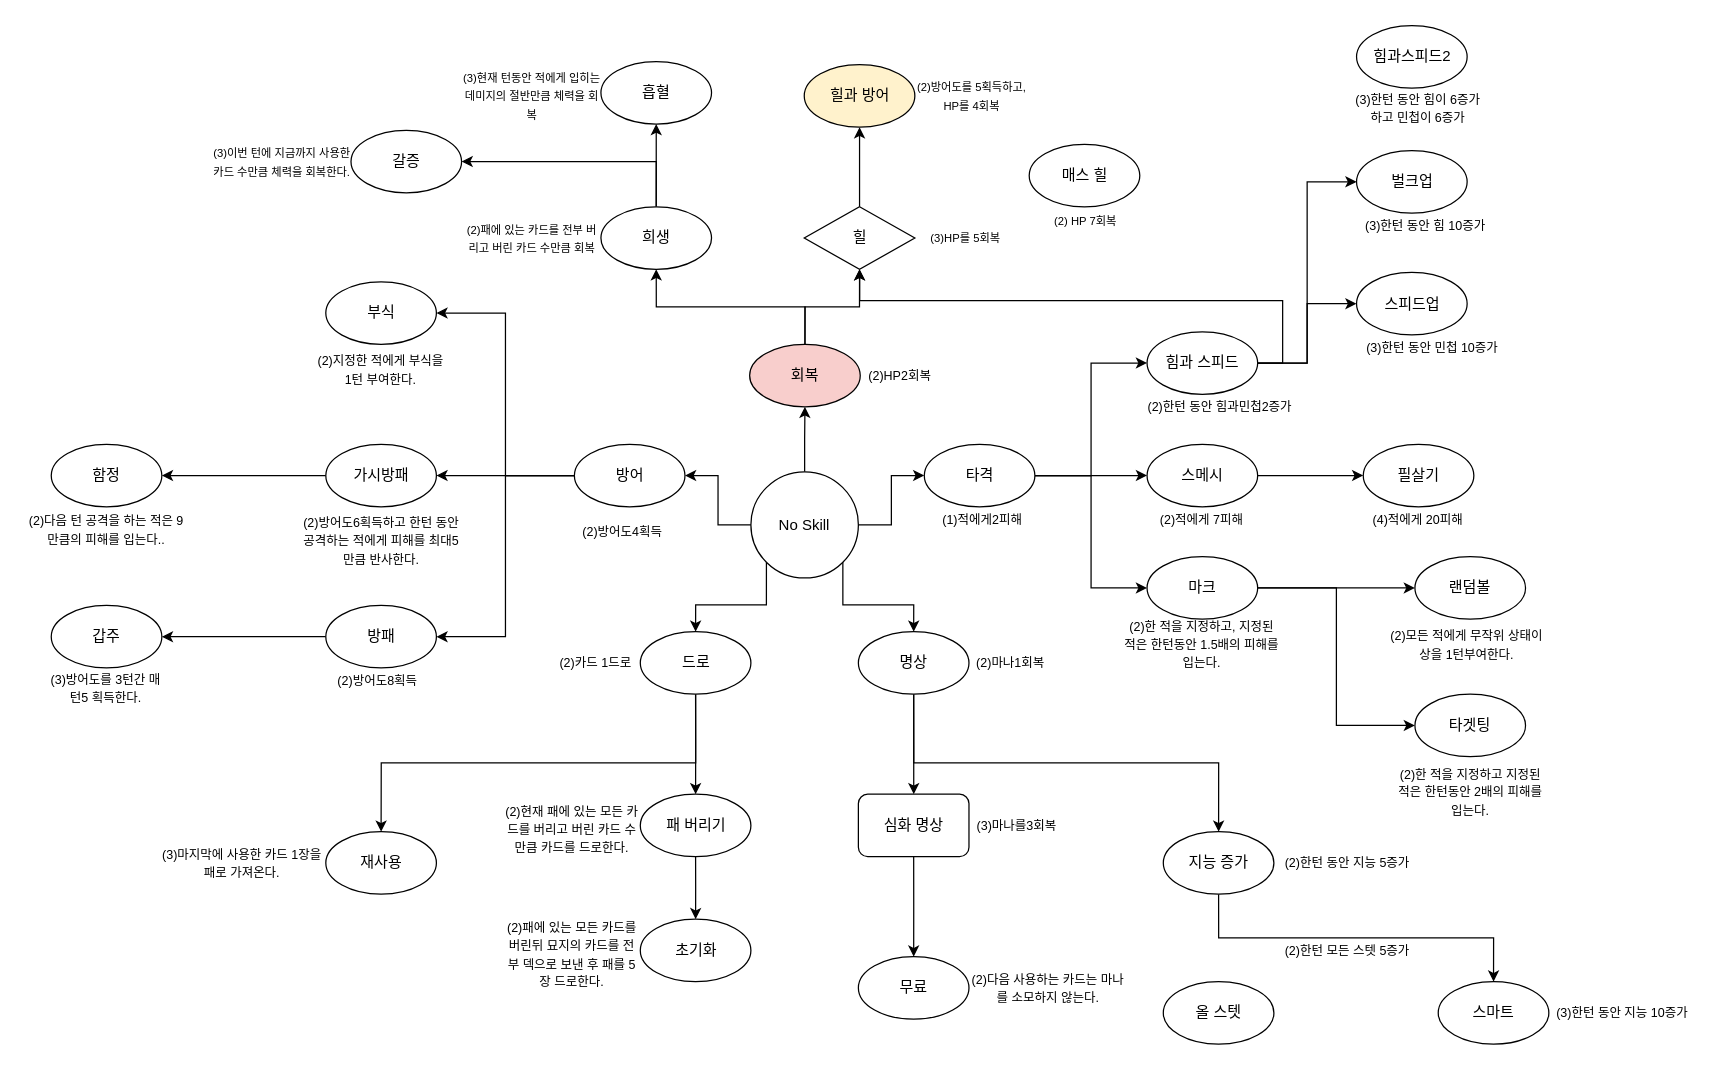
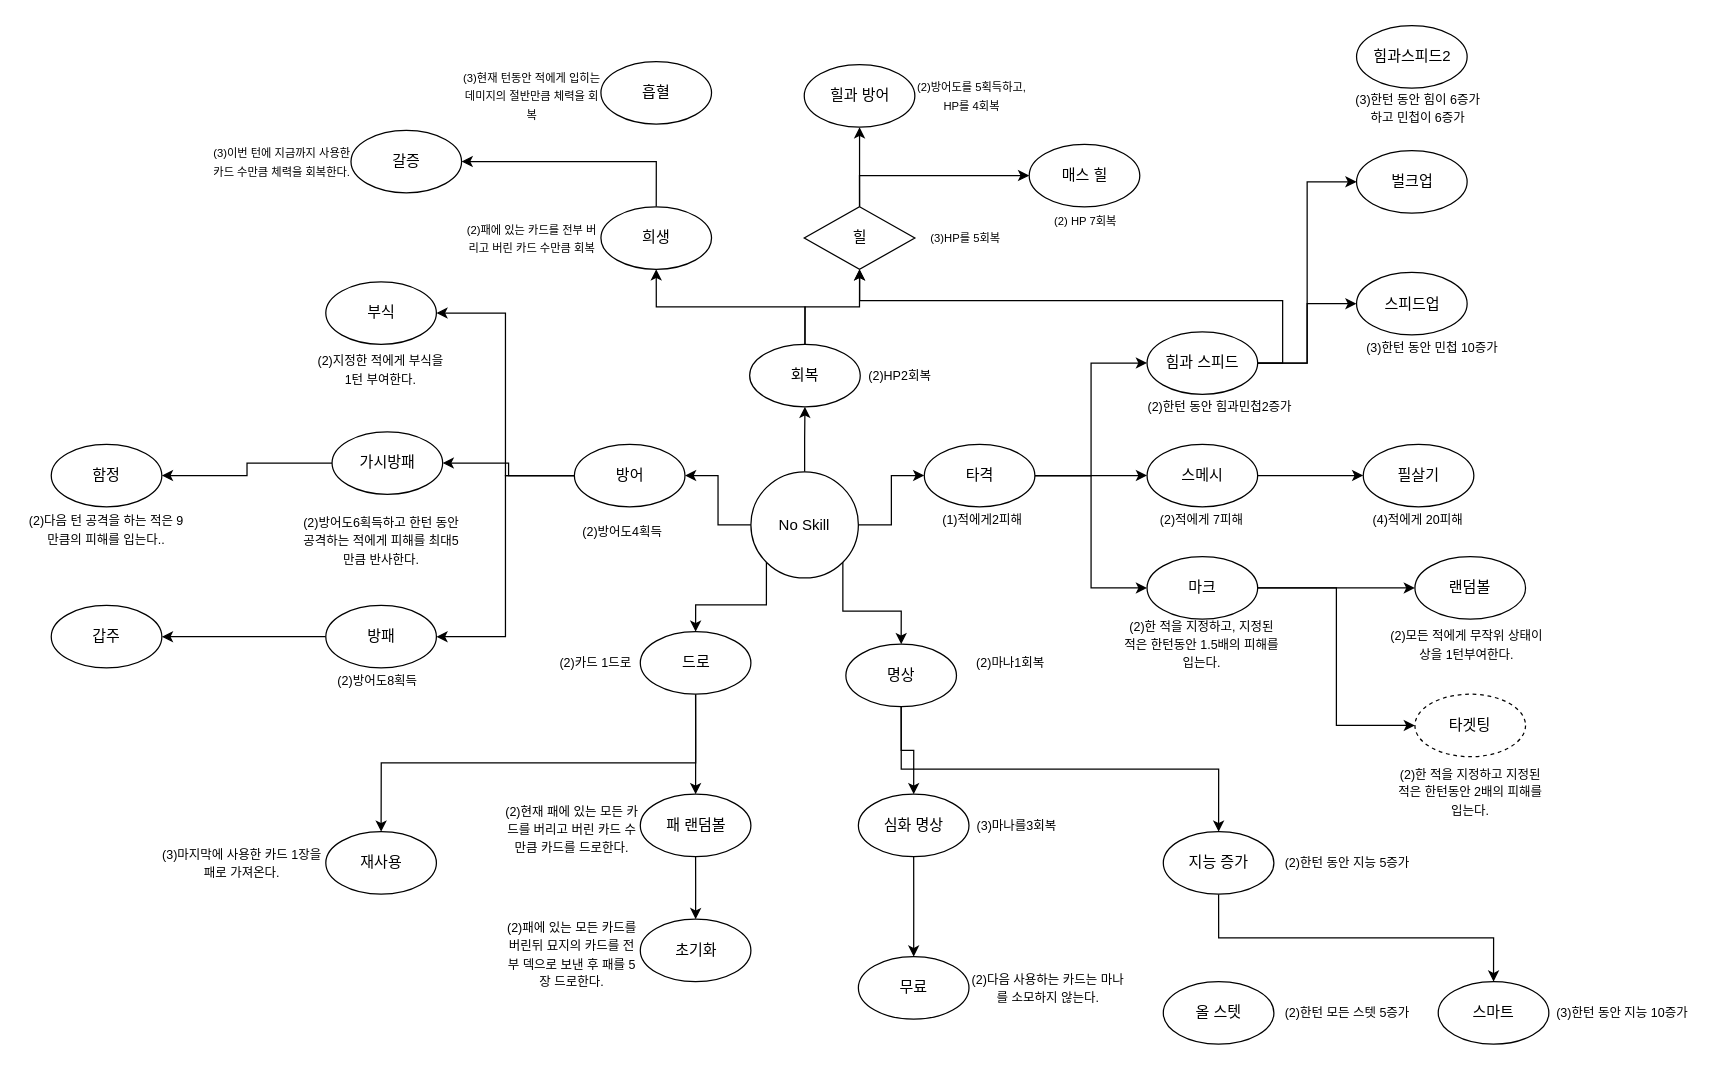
node "힐과 방어": fillcolor #fff2cc -> #ffffff
edge "희생" -> "흡혈": removed
edge "힐" -> "매스 힐": added
node "(3)한턴 동안 힘 10증가": removed
node "회복": fillcolor #f8cecc -> #ffffff
node "가시방패": moved (381, 476) -> (387, 463)
node "명상": moved (913, 663) -> (901, 676)
node "(3)방어도를 3턴간 매턴5 획득한다.": removed
node "타겟팅": style solid -> dashed
node "패 버리기": label "패 버리기" -> "패 랜덤볼"
node "심화 명상": shape rounded rectangle -> ellipse
node "(2)한턴 모든 스텟 5증가": moved (1347, 951) -> (1347, 1013)
